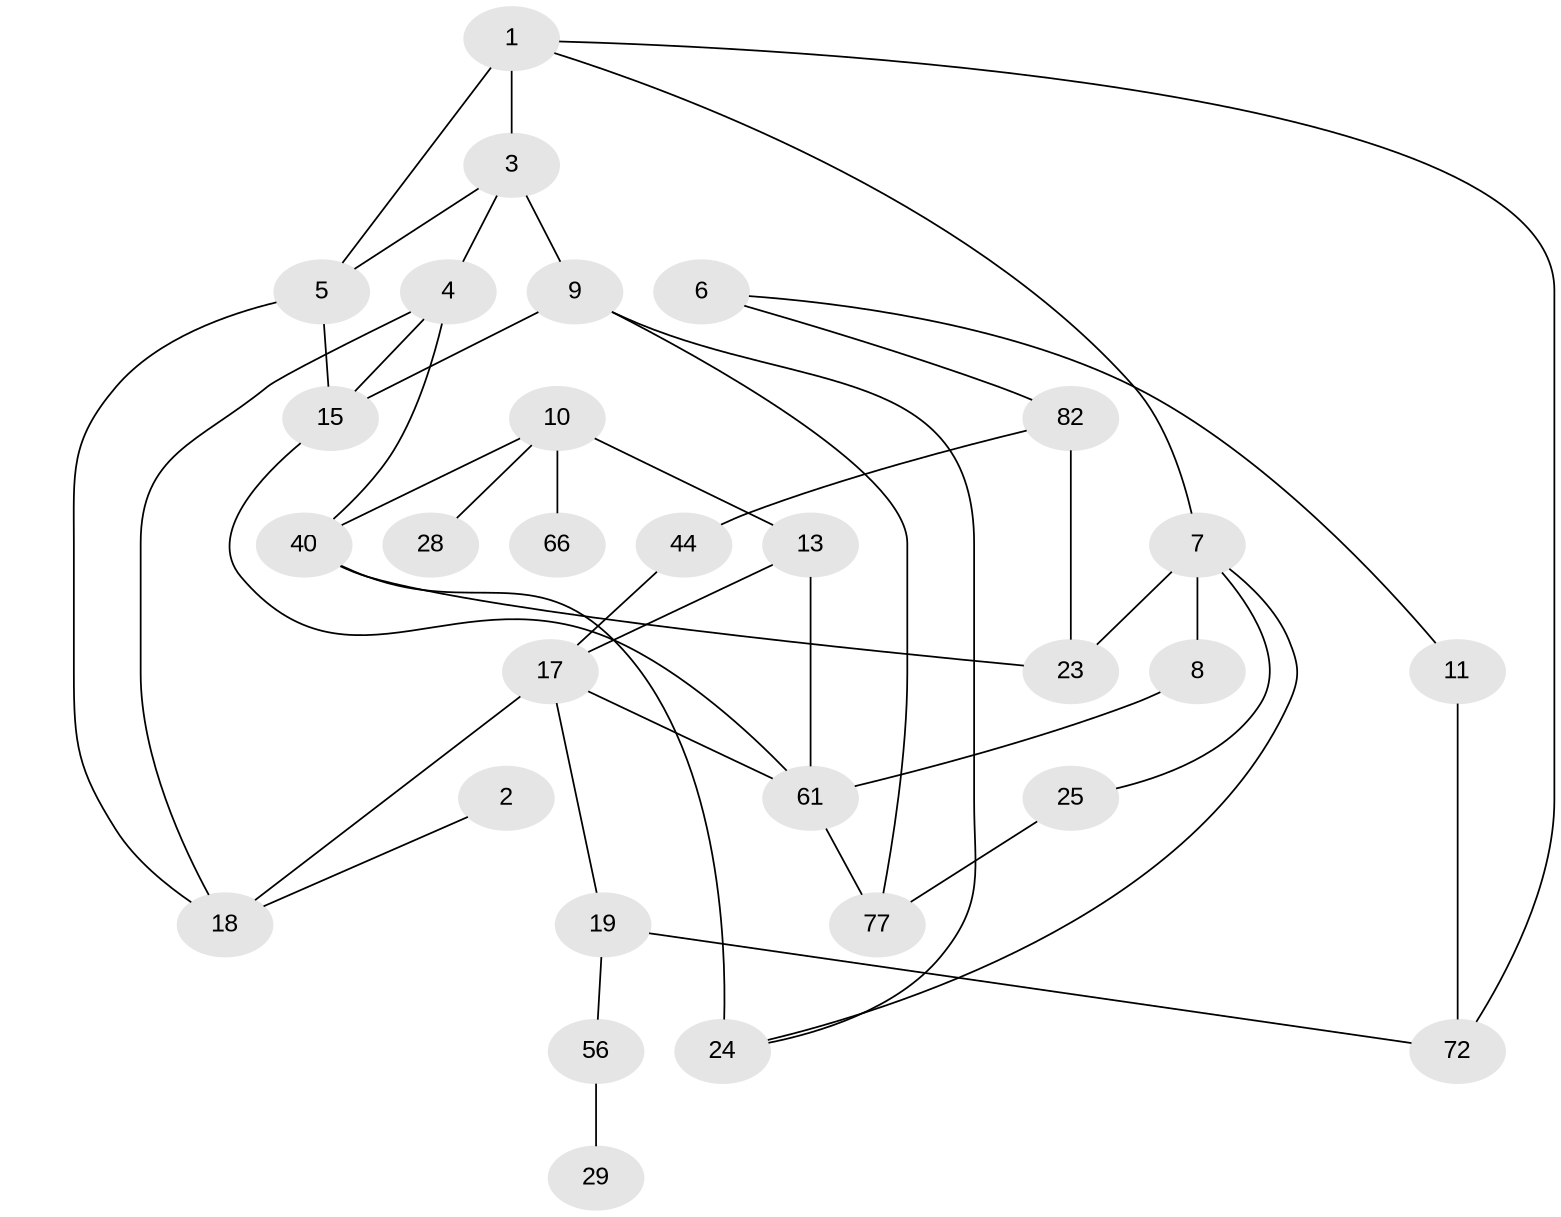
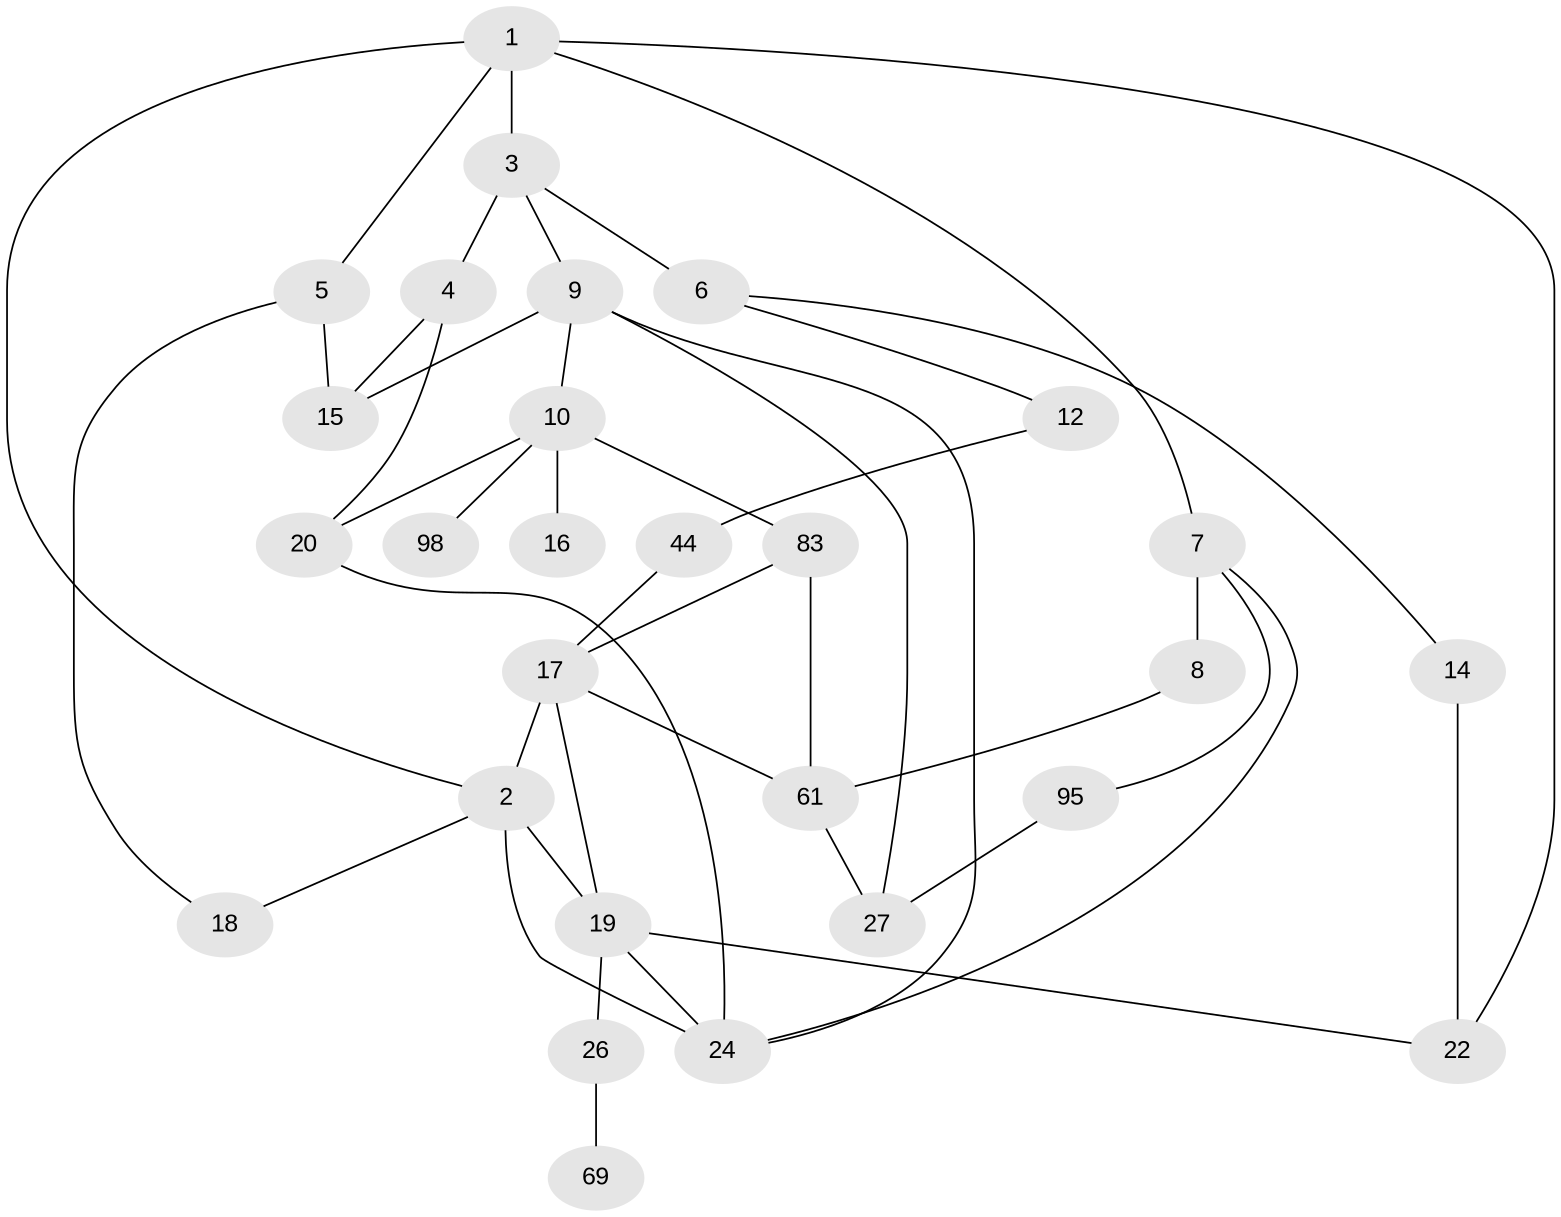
edge "3" -- "5": now "3" -- "6"
edge "9" -- "10": added
edge "1" -- "2": added
node "82": label "82" -> "12"
edge "4" -- "18": removed
node "40": label "40" -> "20"
node "28": label "28" -> "98"
node "66": label "66" -> "16"
node "13": label "13" -> "83"
edge "15" -- "61": removed
node "23": removed
node "11": label "11" -> "14"
edge "17" -- "18": now "17" -- "2"
node "25": label "25" -> "95"
edge "2" -- "19": added
node "77": label "77" -> "27"
edge "2" -- "24": added
edge "19" -- "24": added
node "56": label "56" -> "26"
node "72": label "72" -> "22"
node "29": label "29" -> "69"
